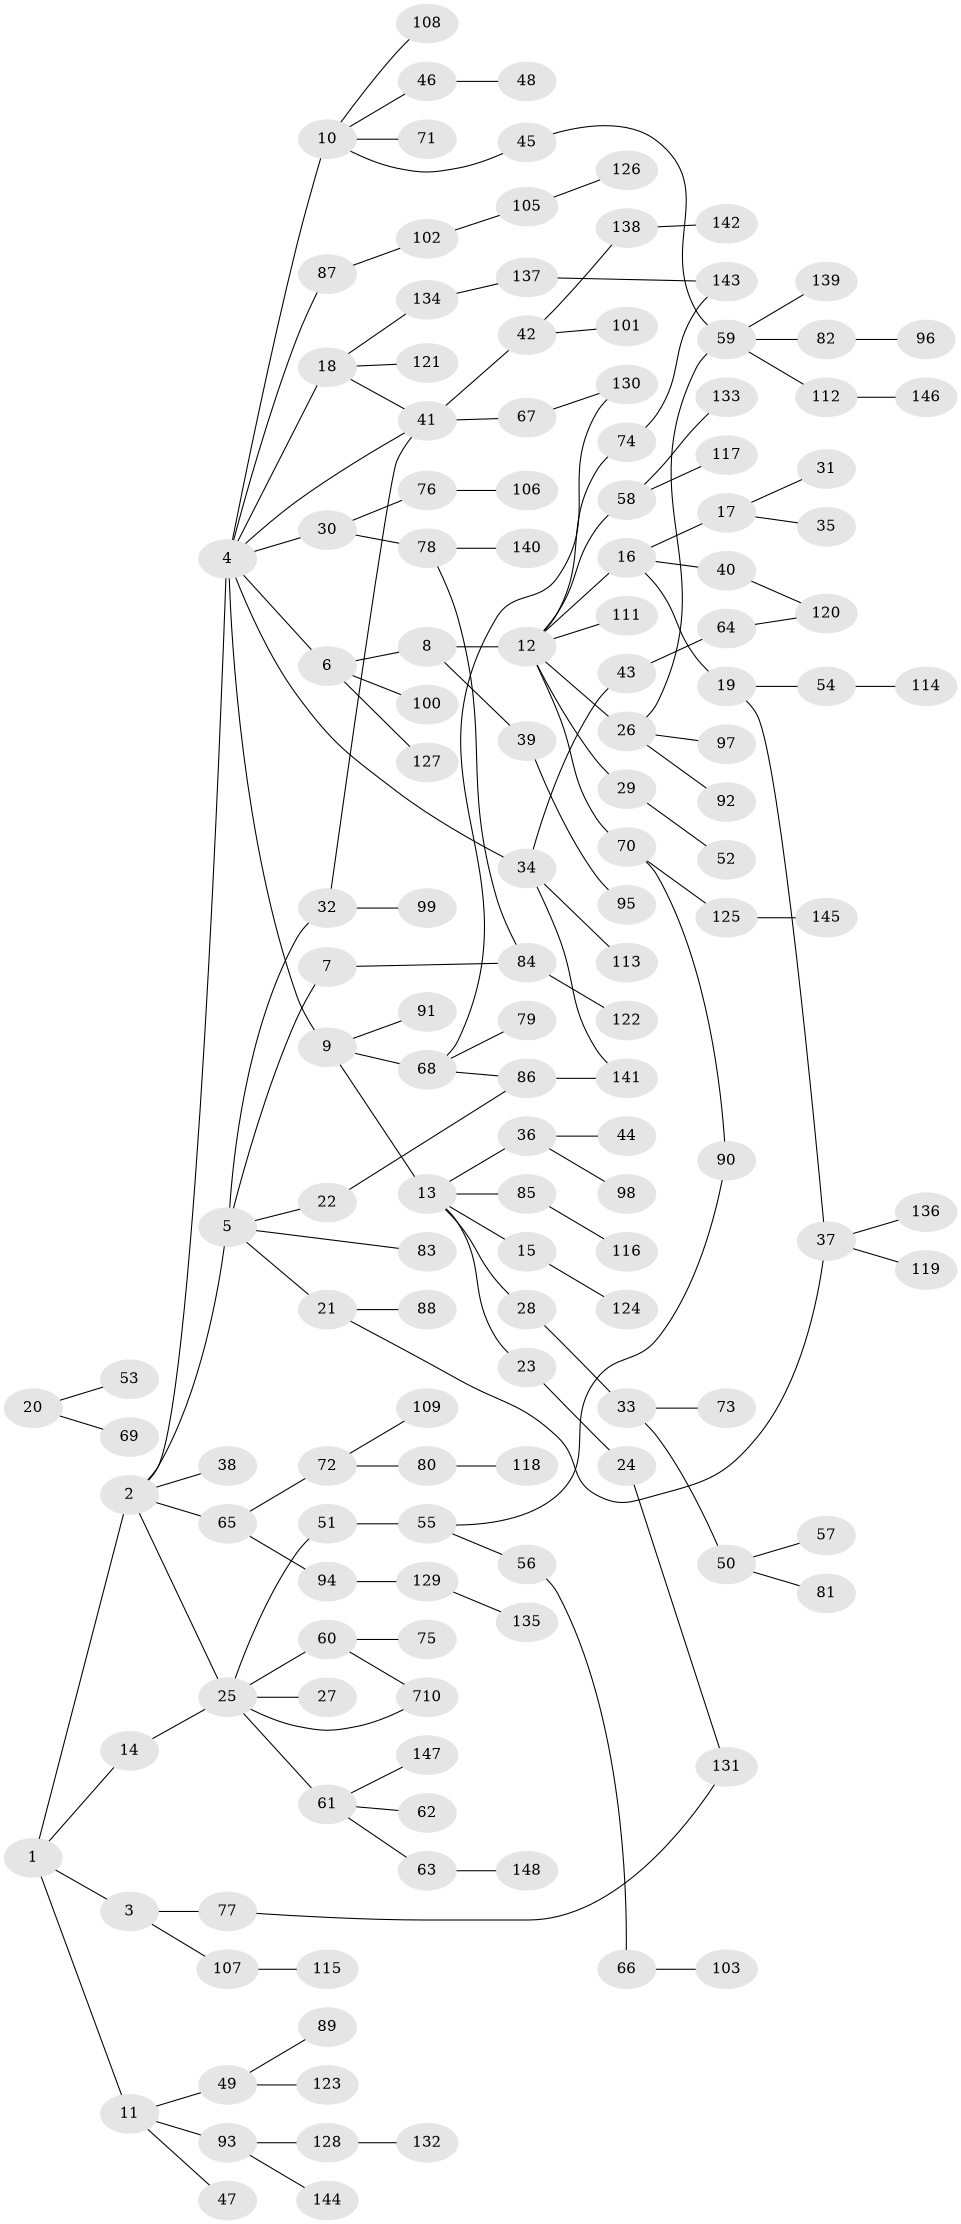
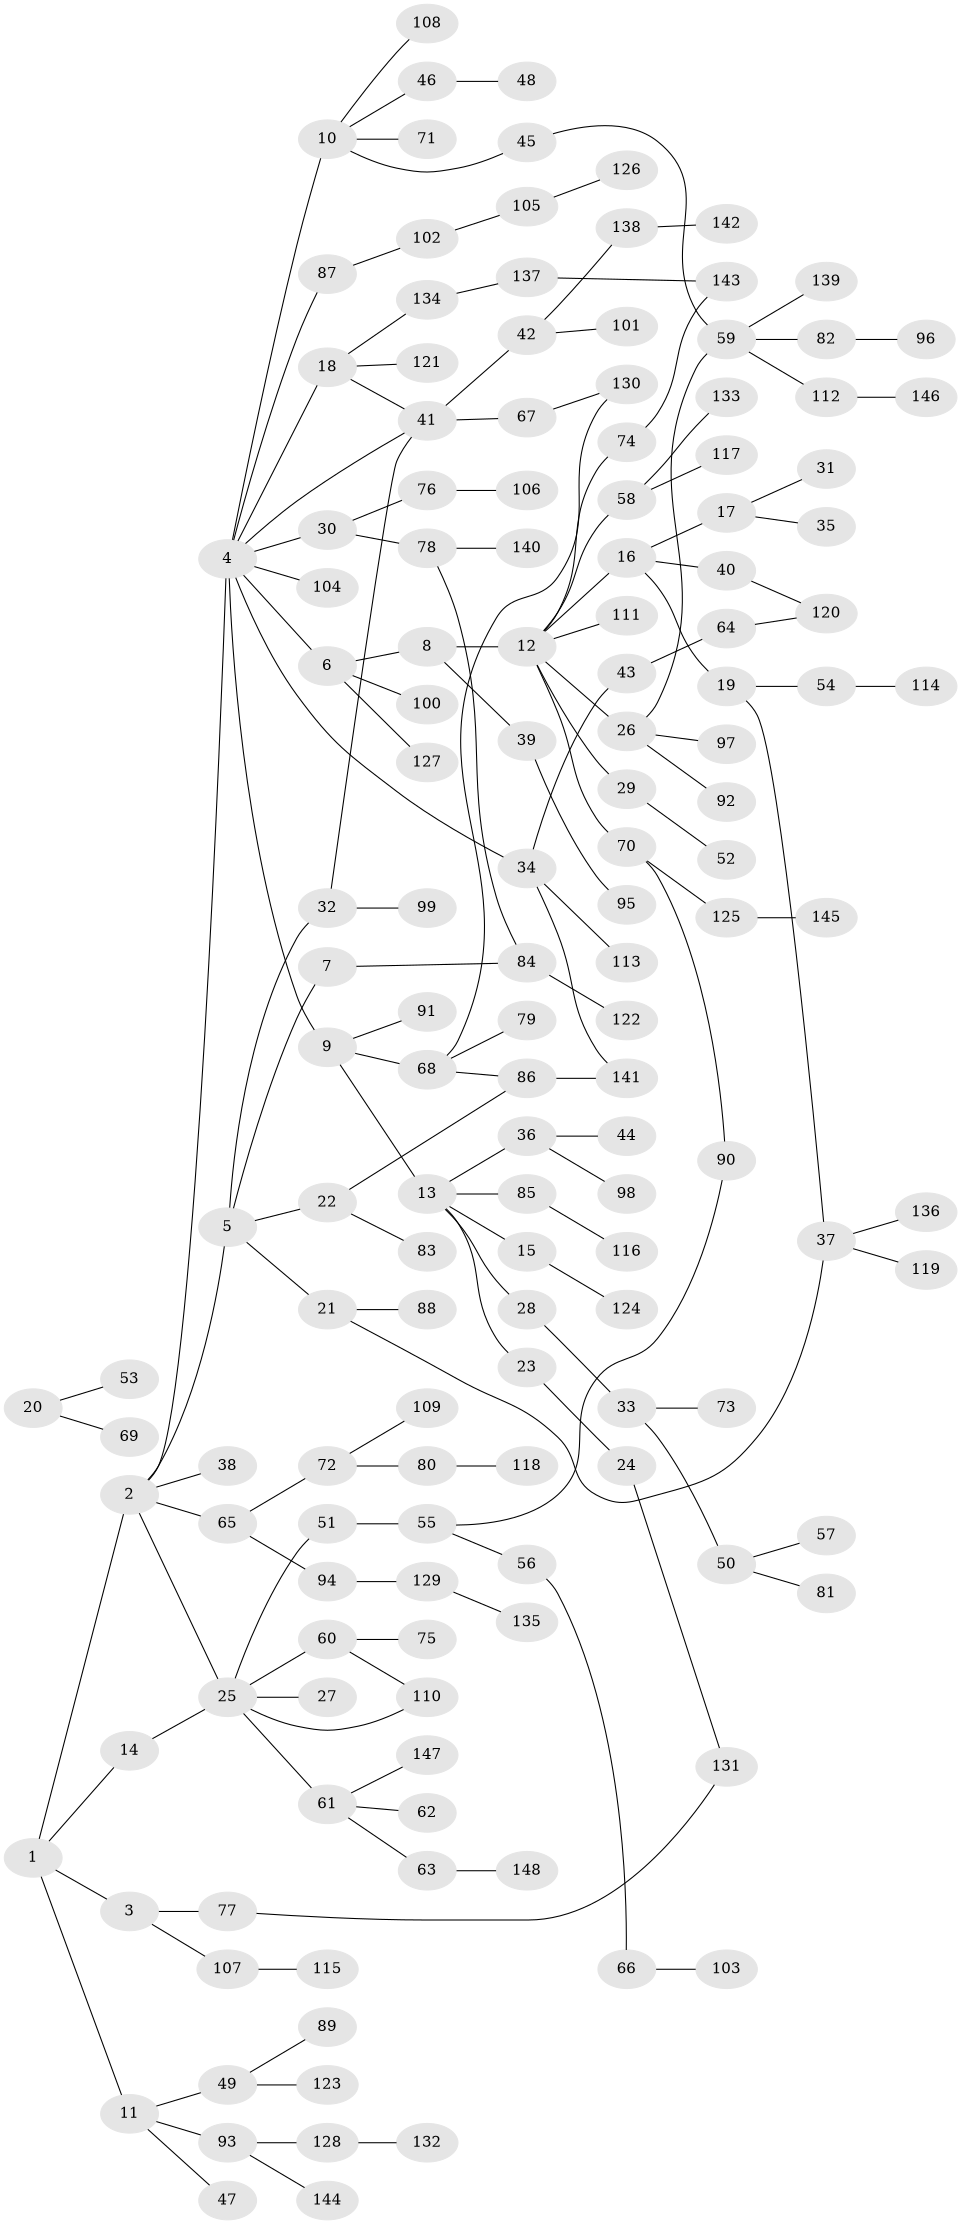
node "104": added
edge "5" -- "83": now "22" -- "83"
node "710": label "710" -> "110"
